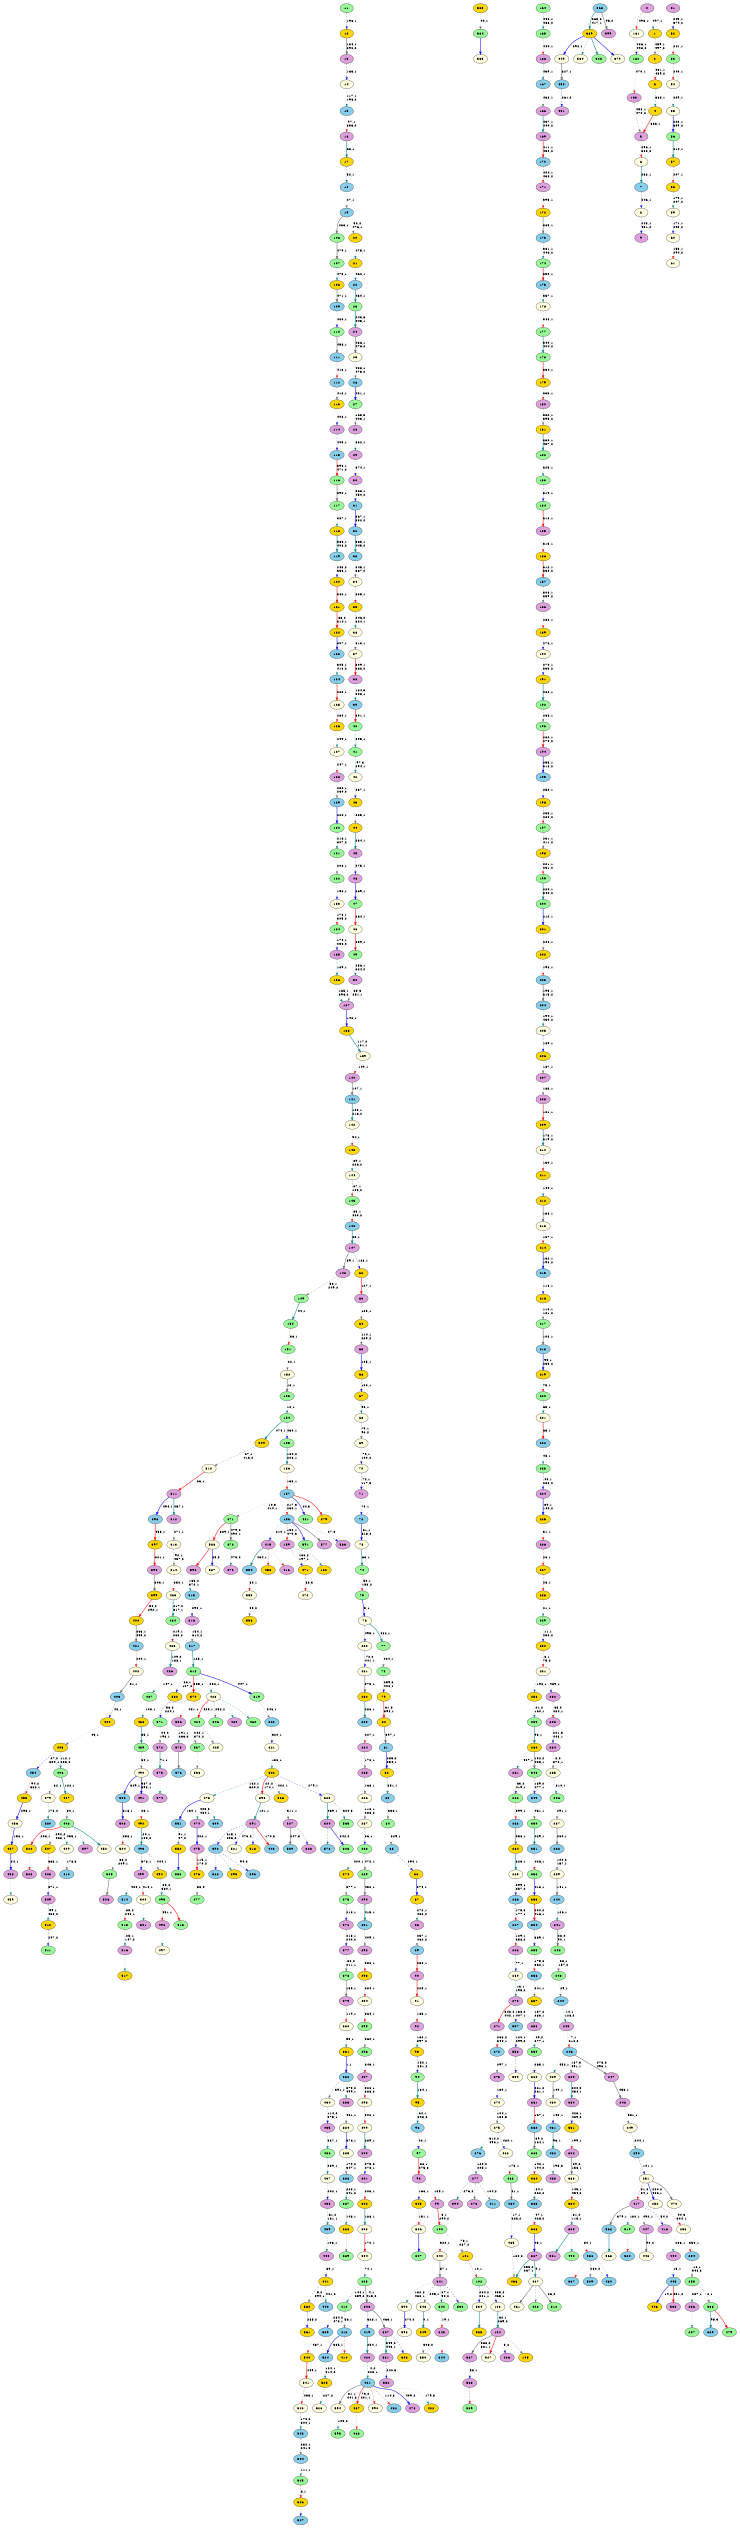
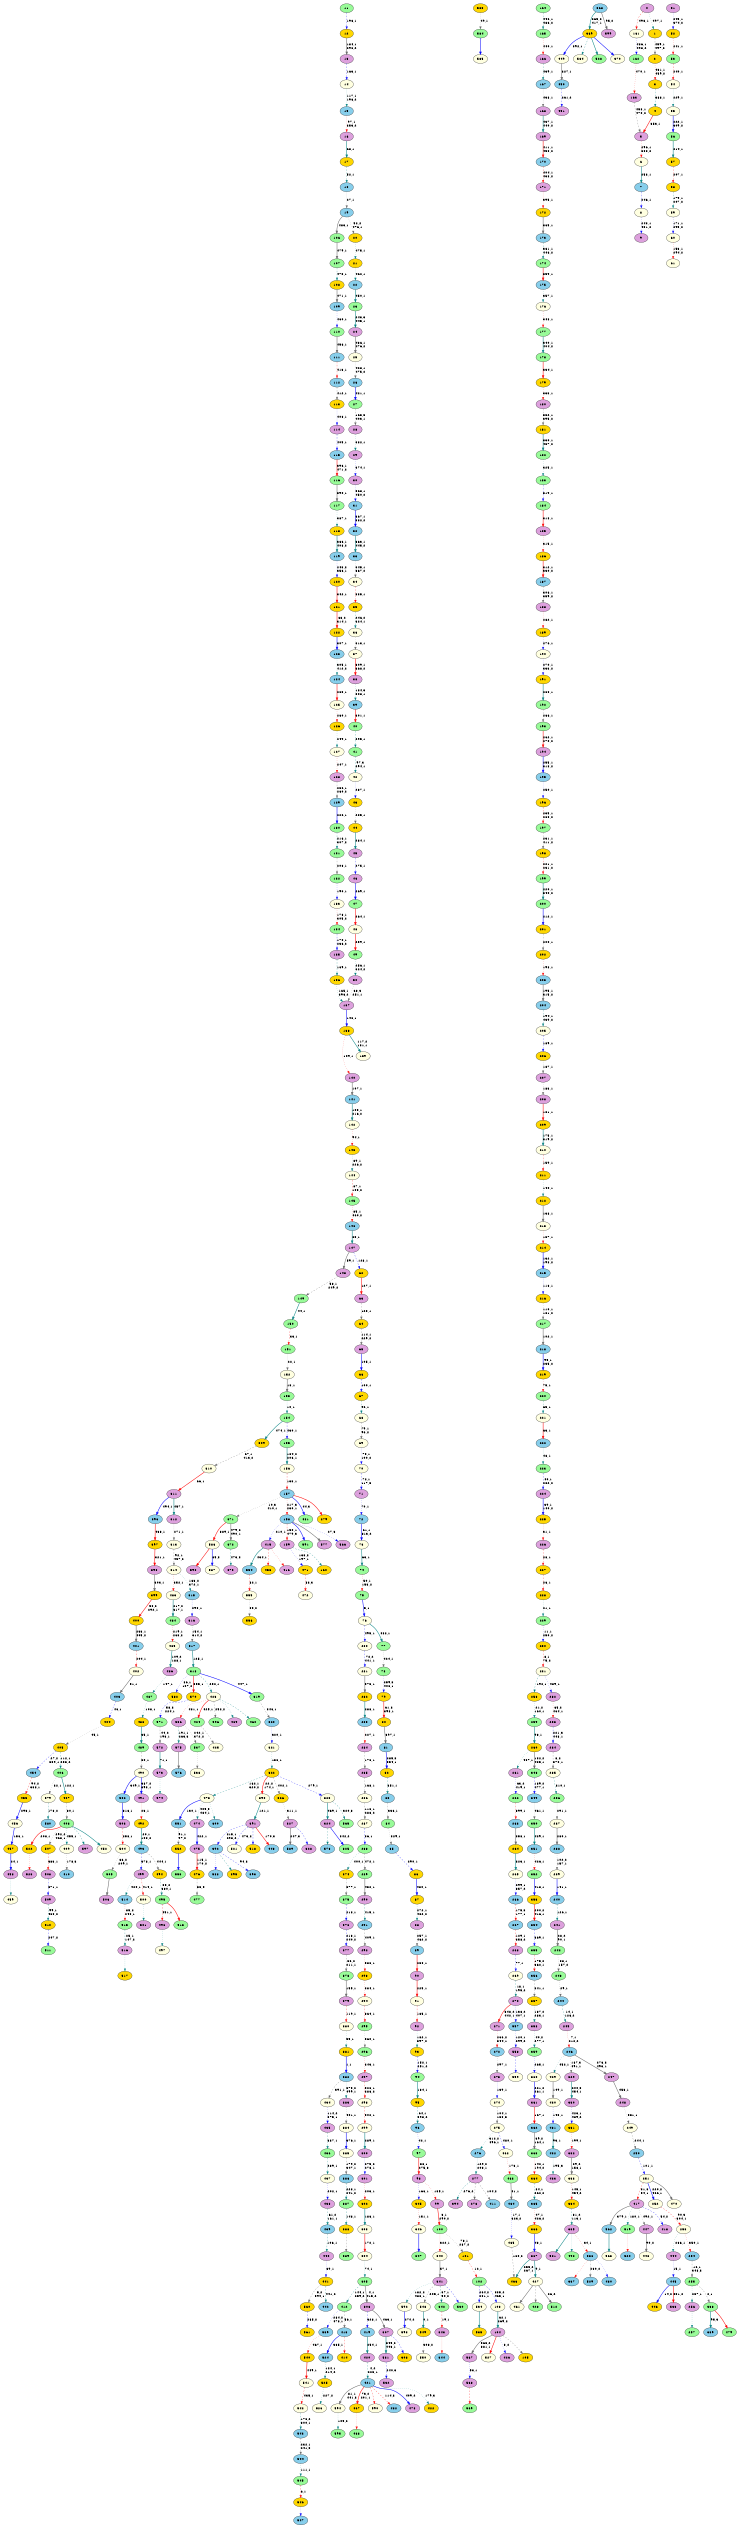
edge "139" -> "140": now "138" -> "140"
edge "239" -> "240": color gray40 -> blue
edge "86" -> "87": label "274,1" -> "480,1"
edge "290" -> "291": style bold -> dashed
